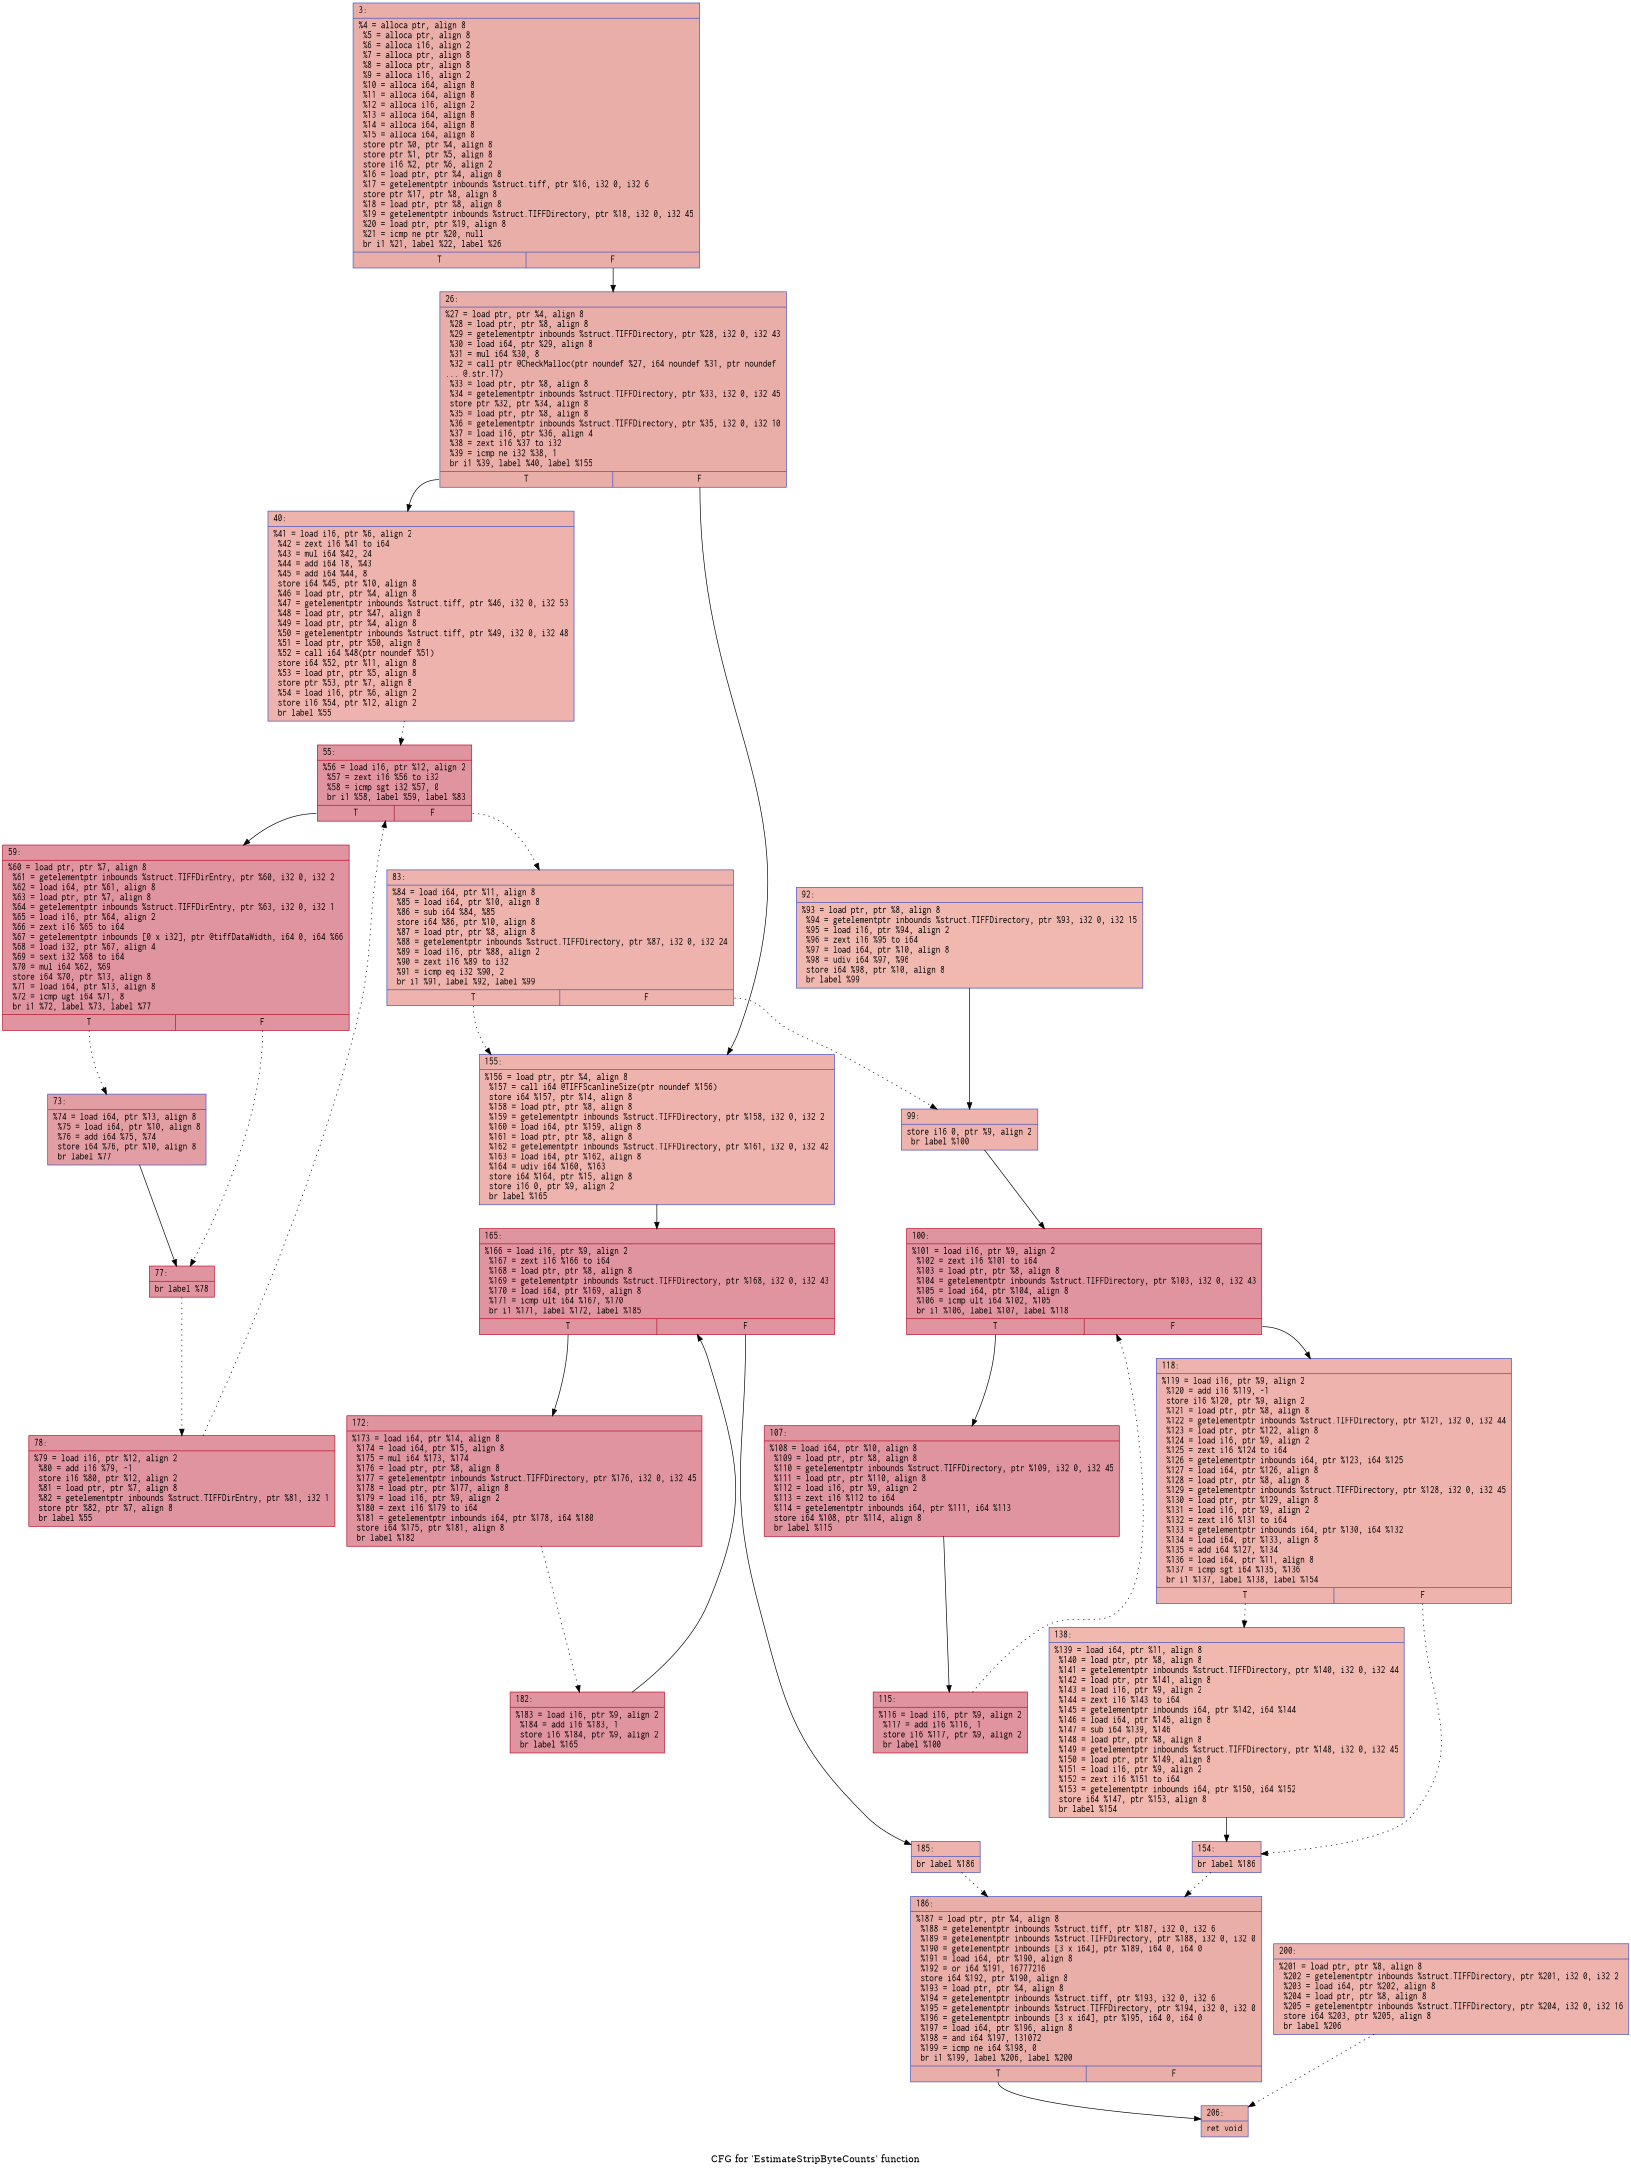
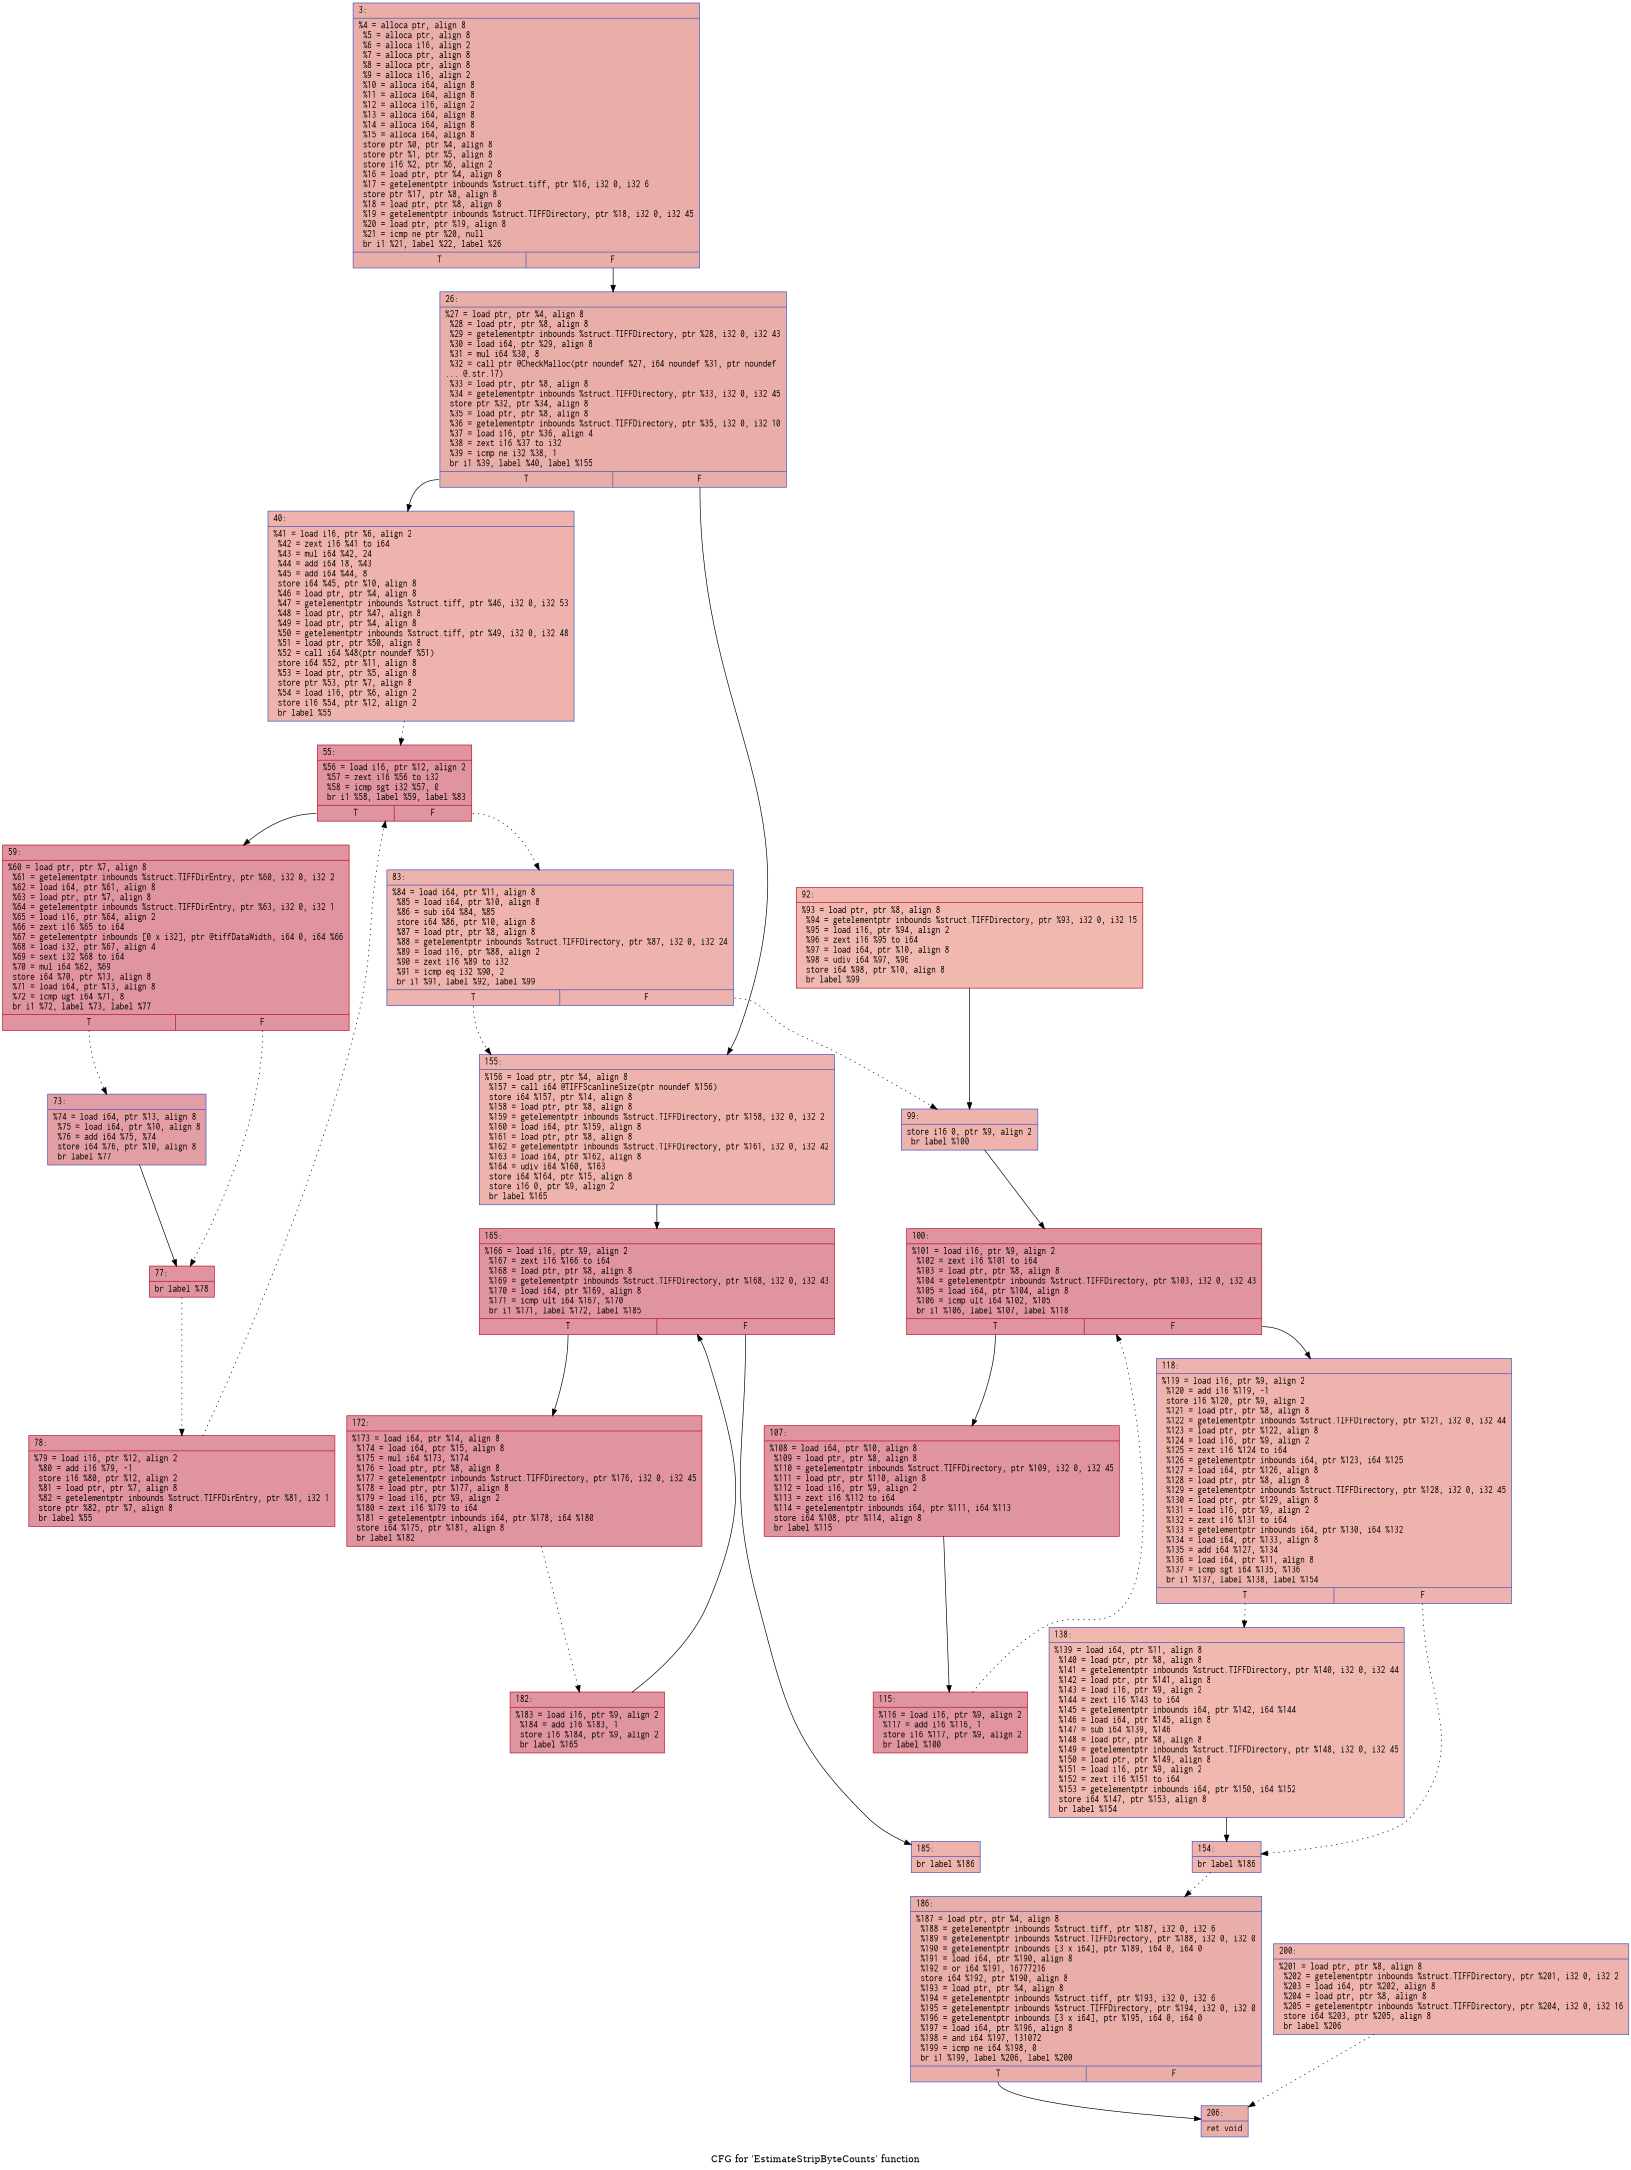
node "92:": color #3d50c3ff -> #b70d28ff
edge "185:" -> "186:": removed
